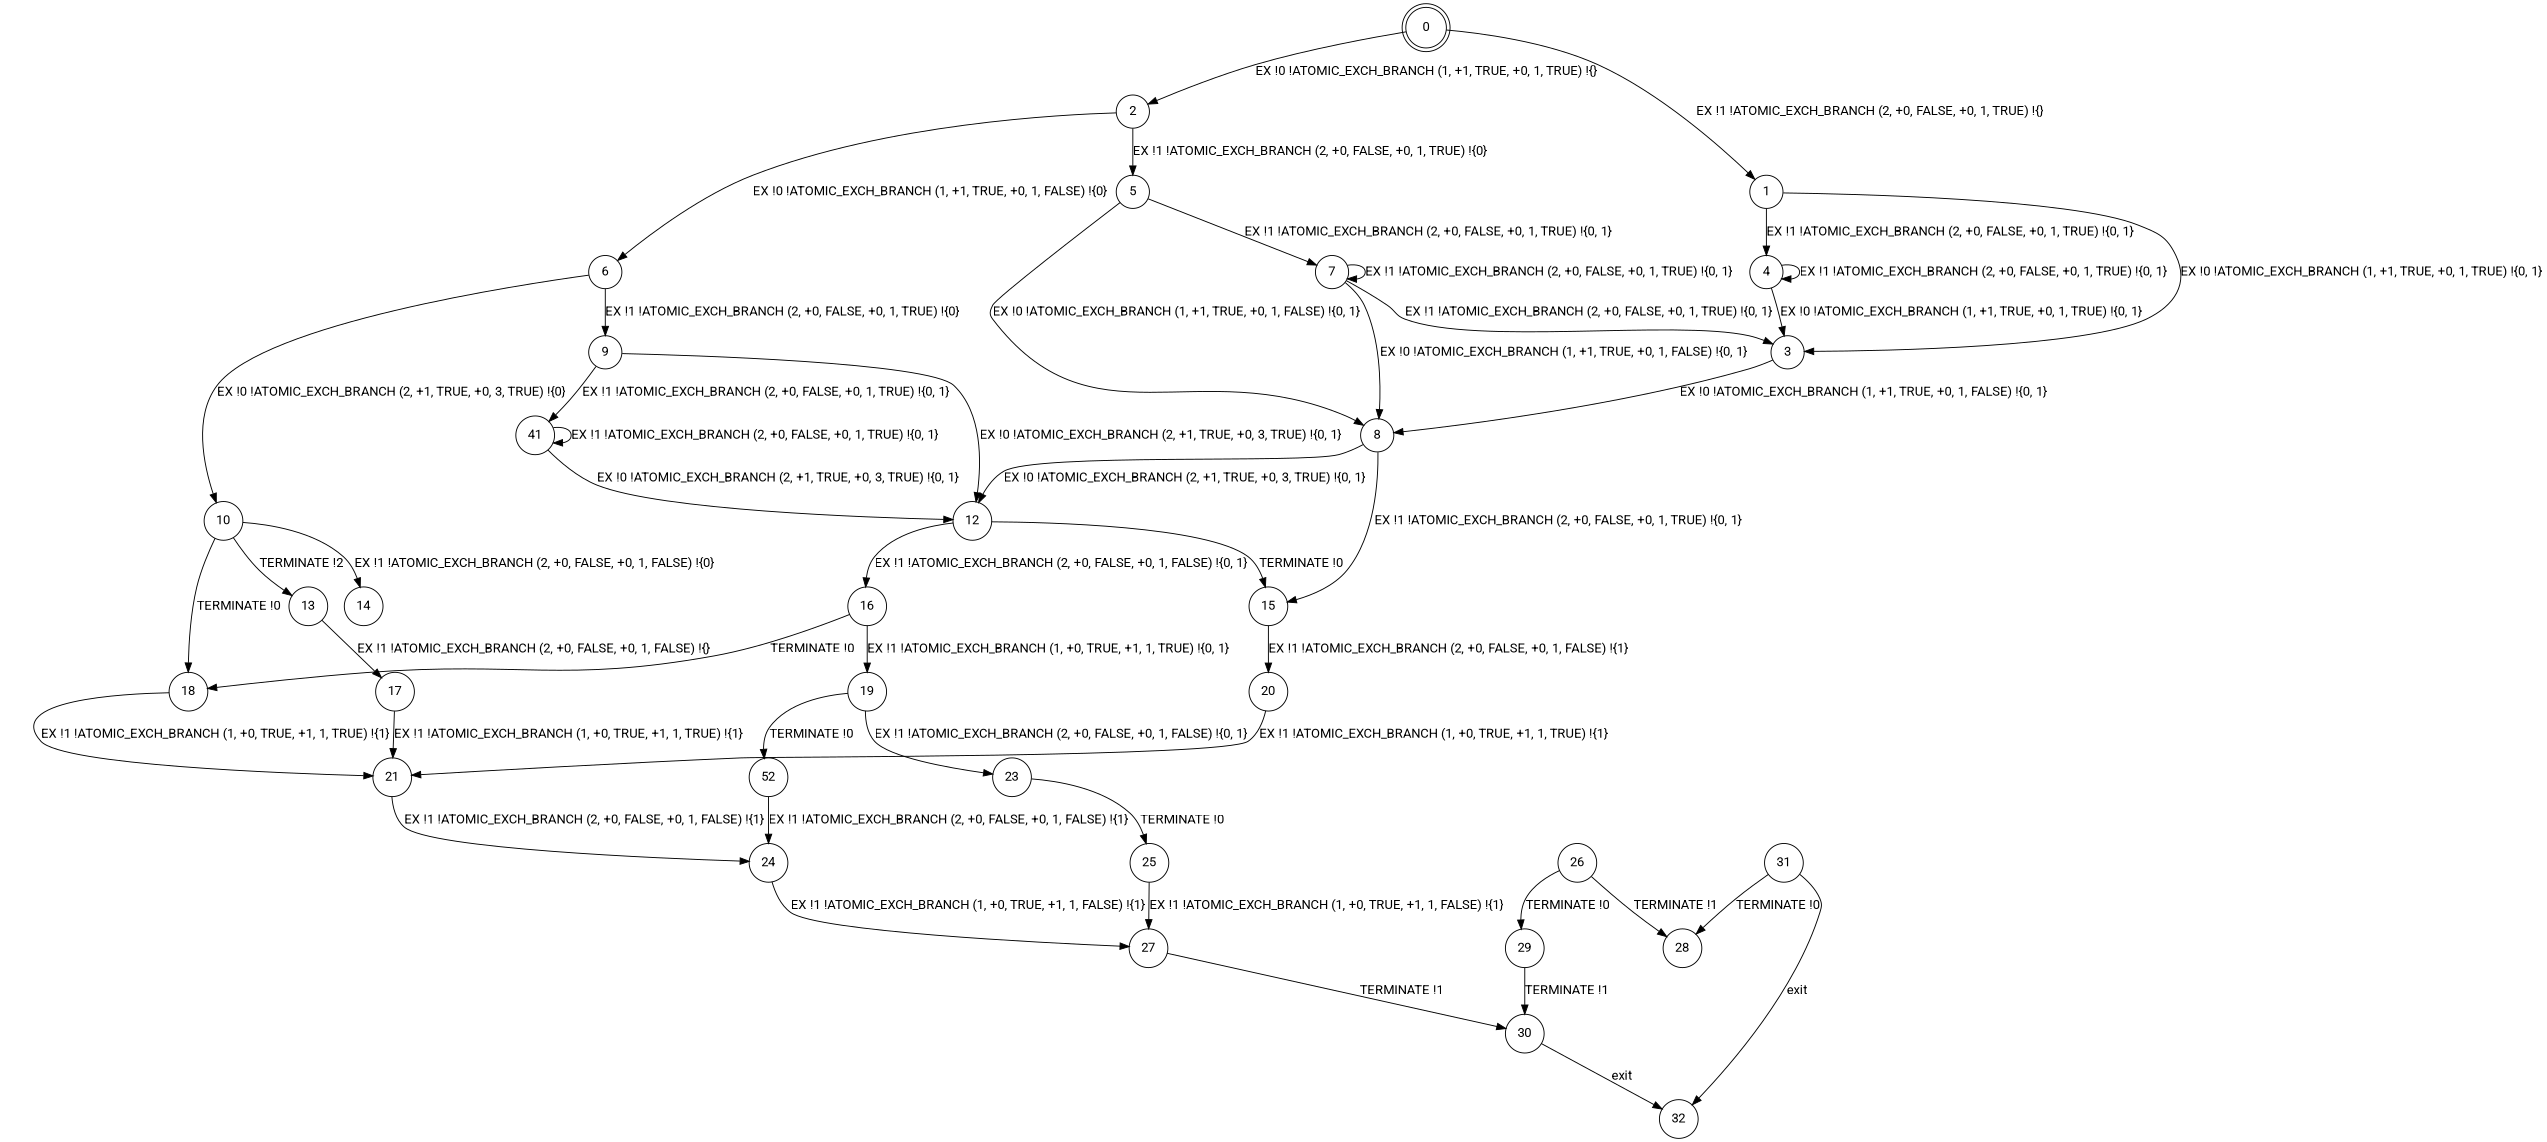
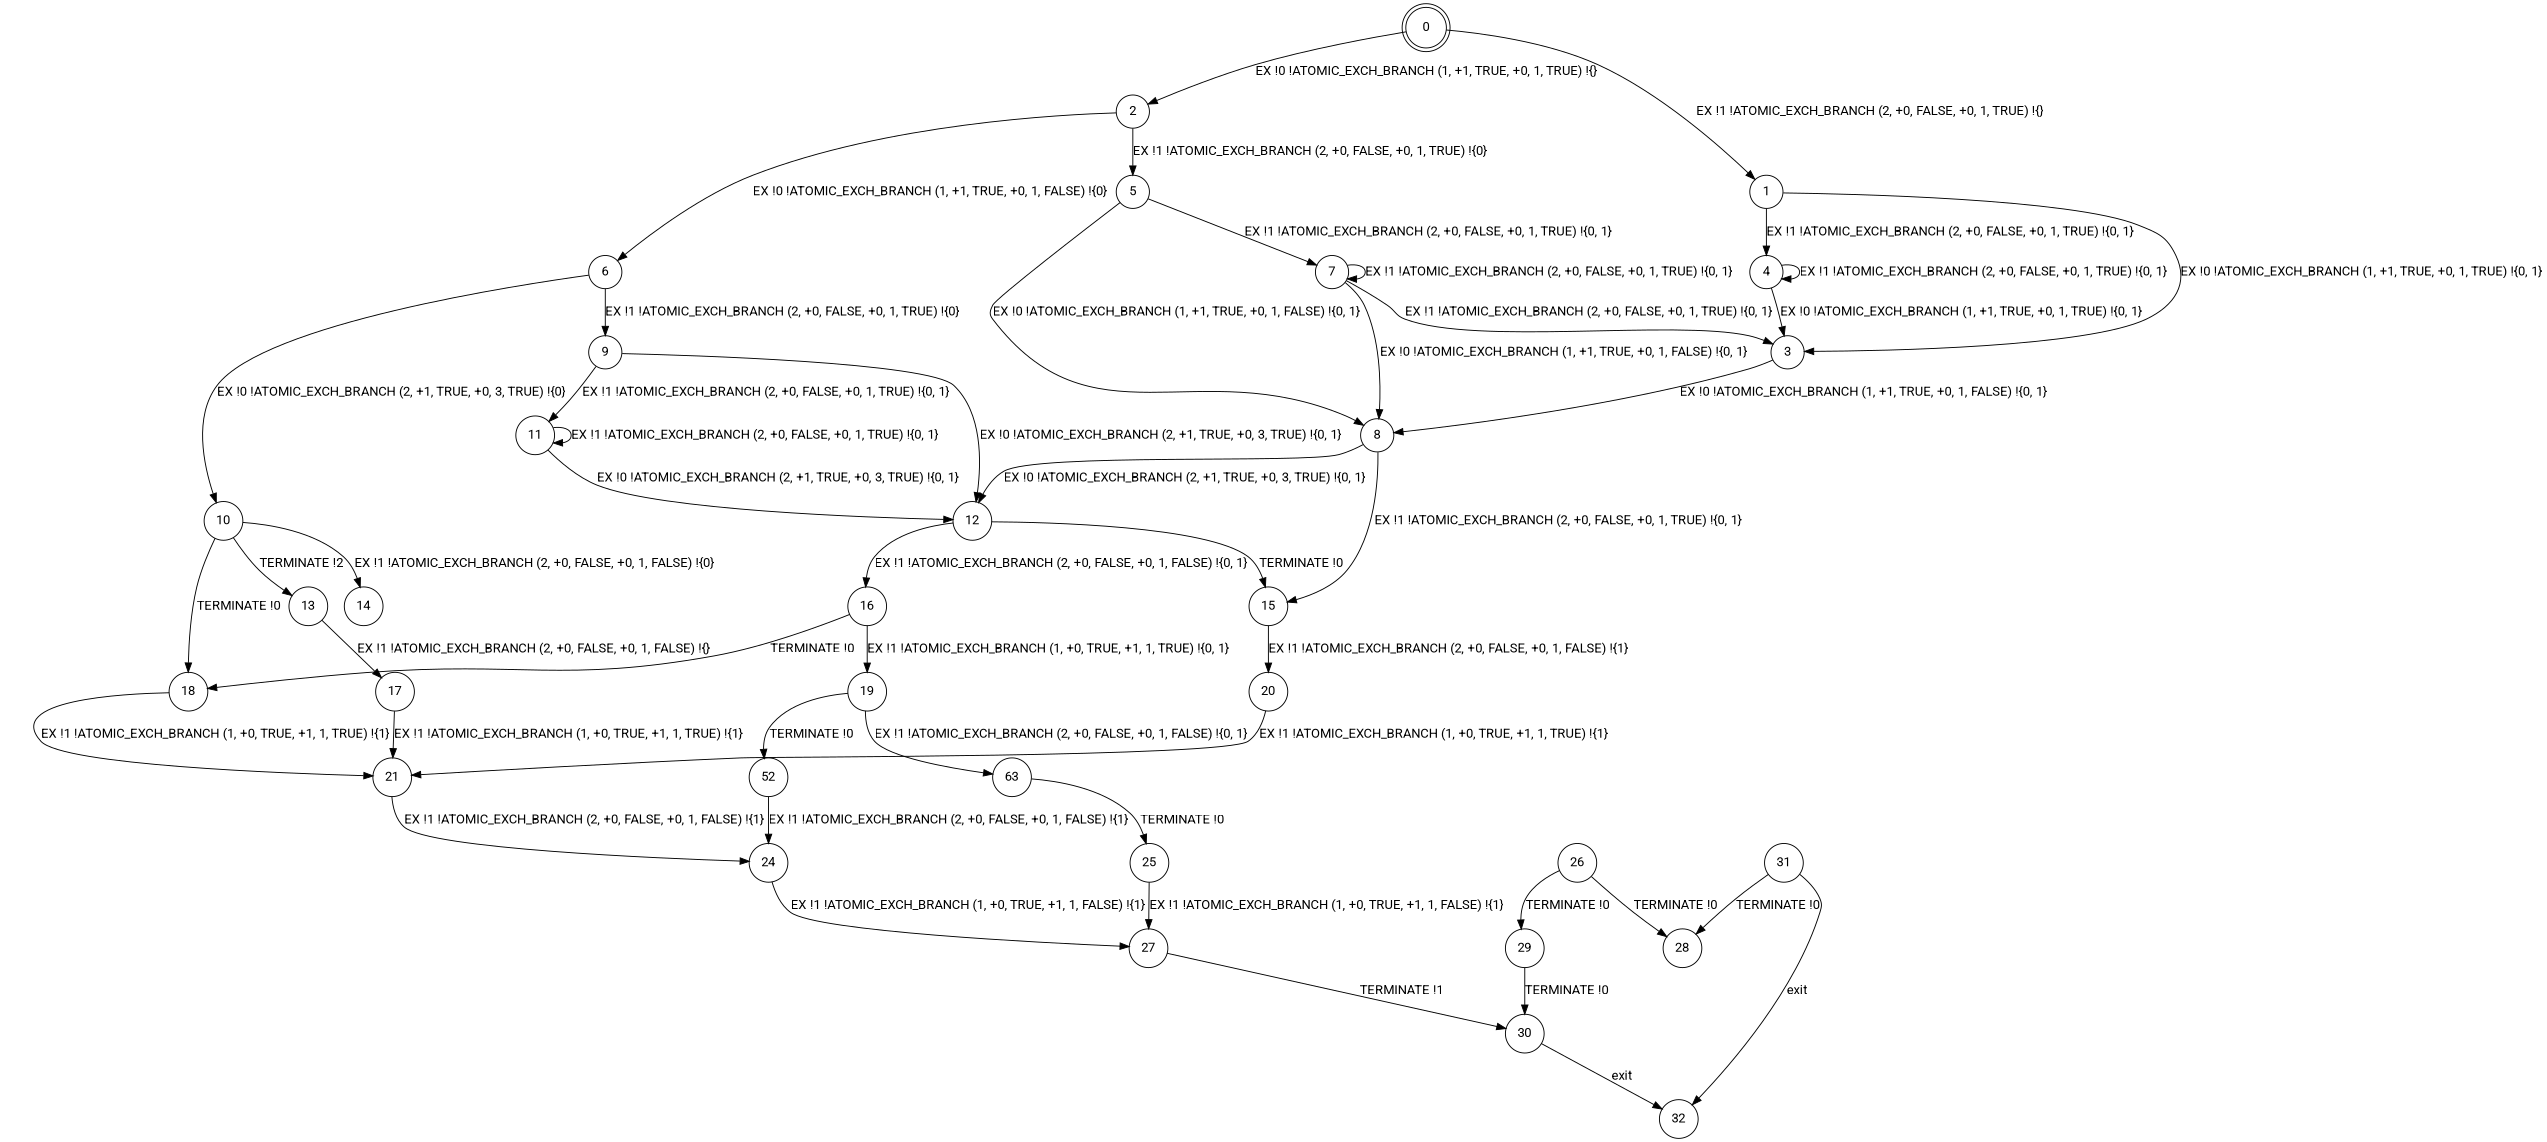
node "41": label "41" -> "11"
node "23": label "23" -> "63"
edge "26" -> "28": label "TERMINATE !1" -> "TERMINATE !0"
edge "29" -> "30": label "TERMINATE !1" -> "TERMINATE !0"
